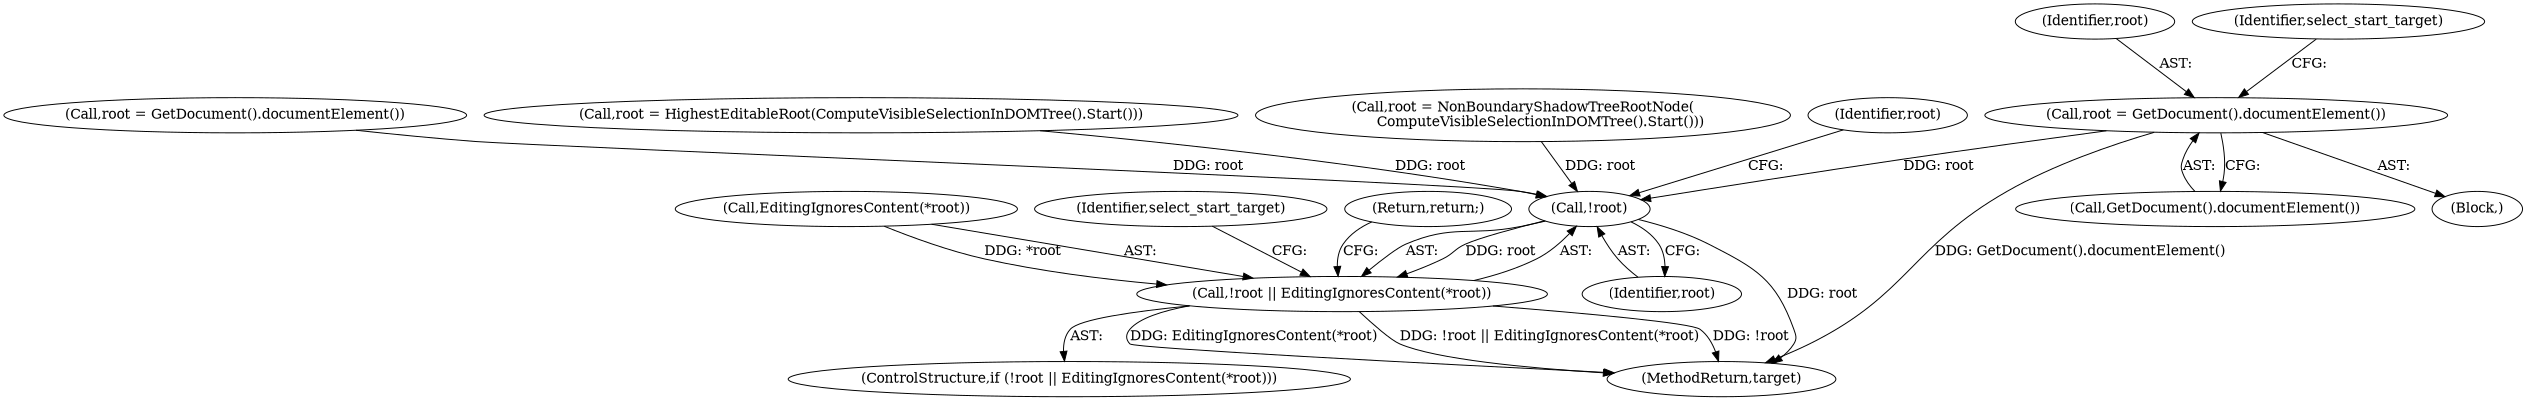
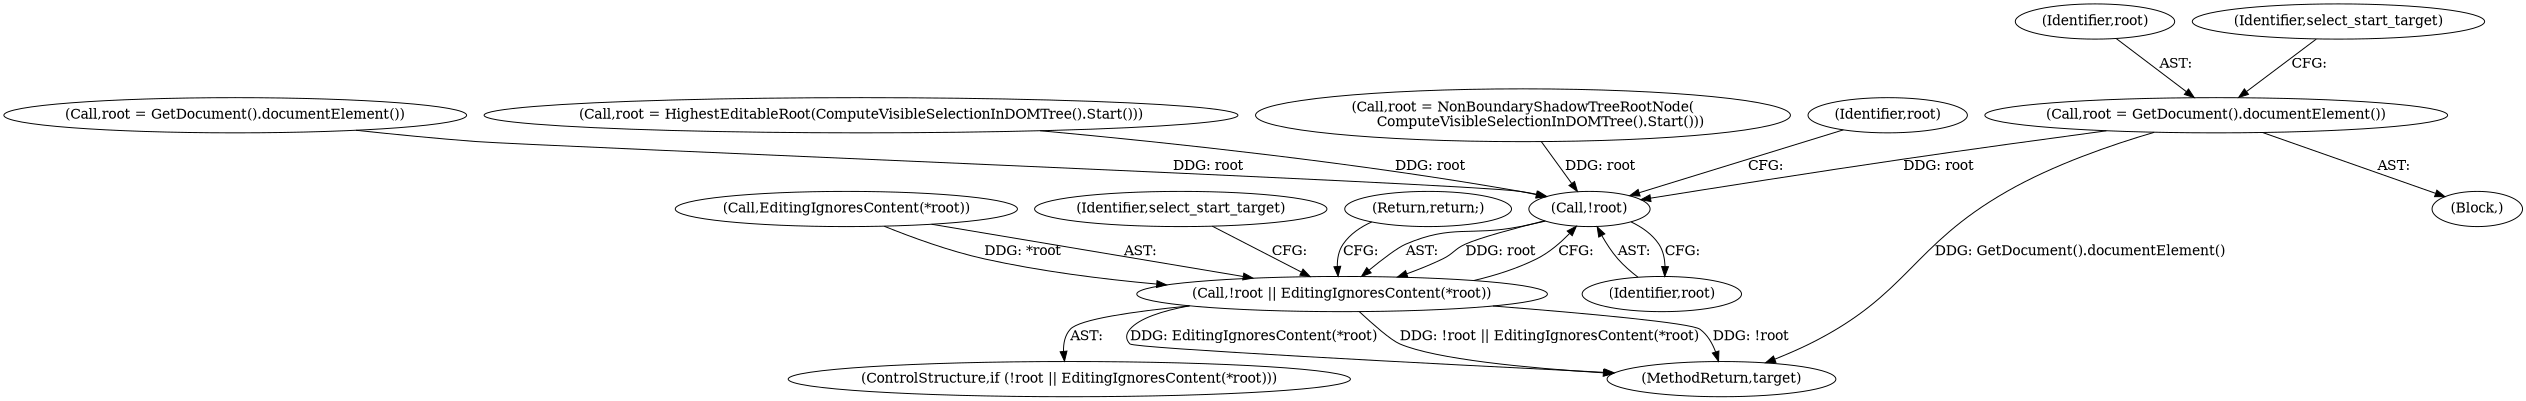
node "(Call,GetDocument().documentElement())": removed
edge "(Call,!root || EditingIgnoresContent(*root))" -> "(Call,!root)": label "AST: " -> "CFG: "
edge "(Call,!root)" -> "(MethodReturn,target)": removed, label "DDG: root"
